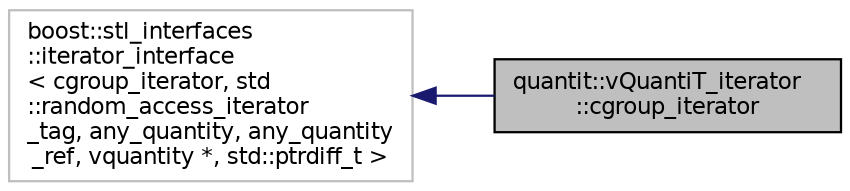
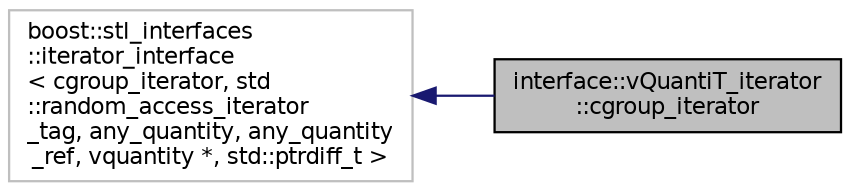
node "quantit::vQuantiT_iterator ::cgroup_iterator": label "quantit::vQuantiT_iterator ::cgroup_iterator" -> "interface::vQuantiT_iterator ::cgroup_iterator"
